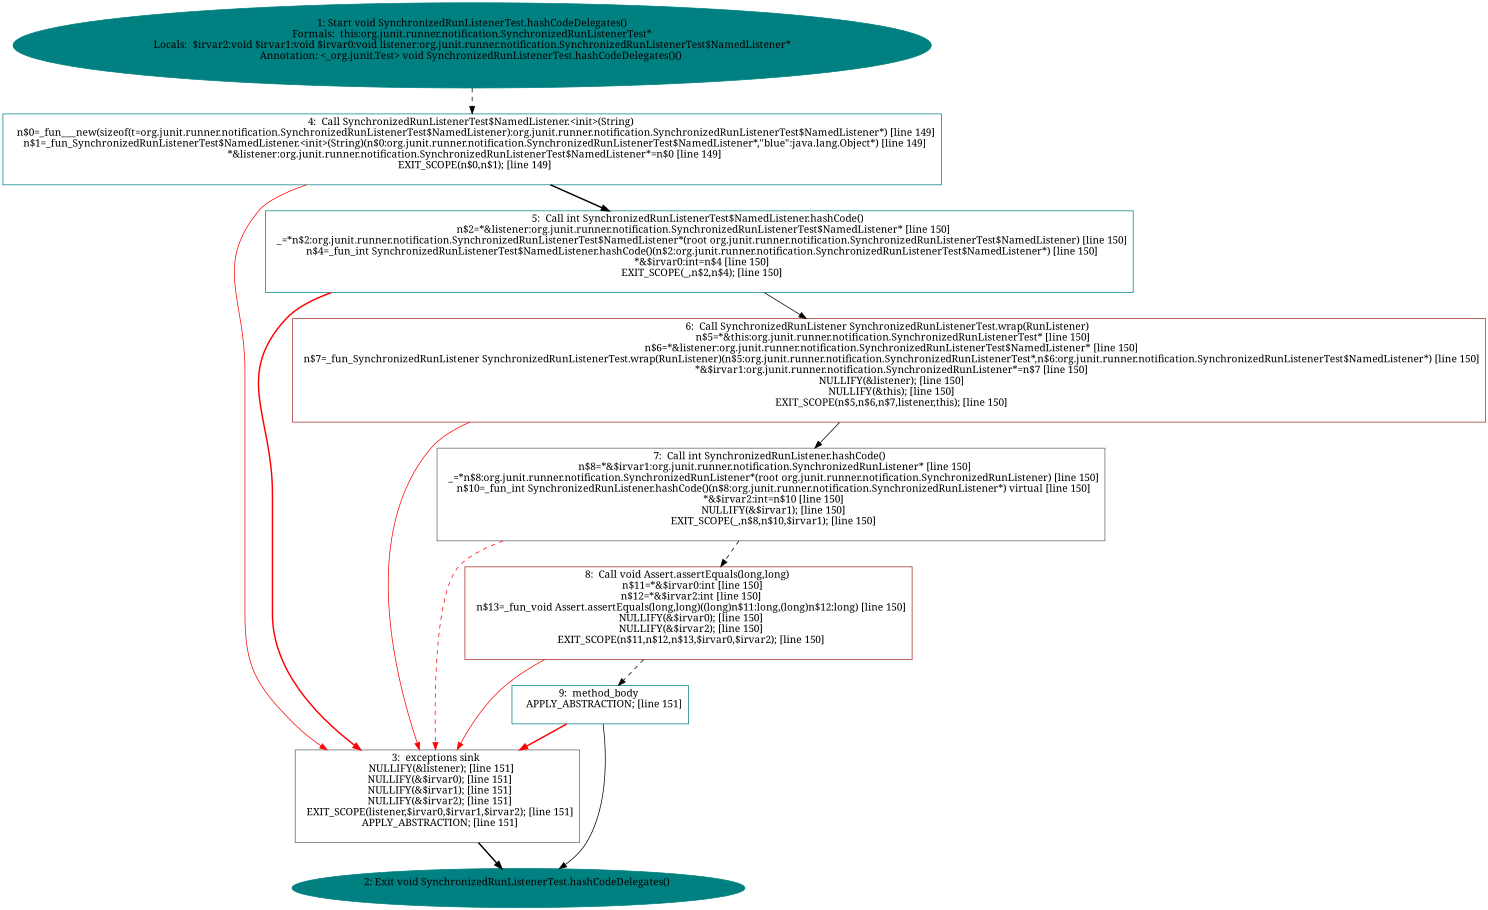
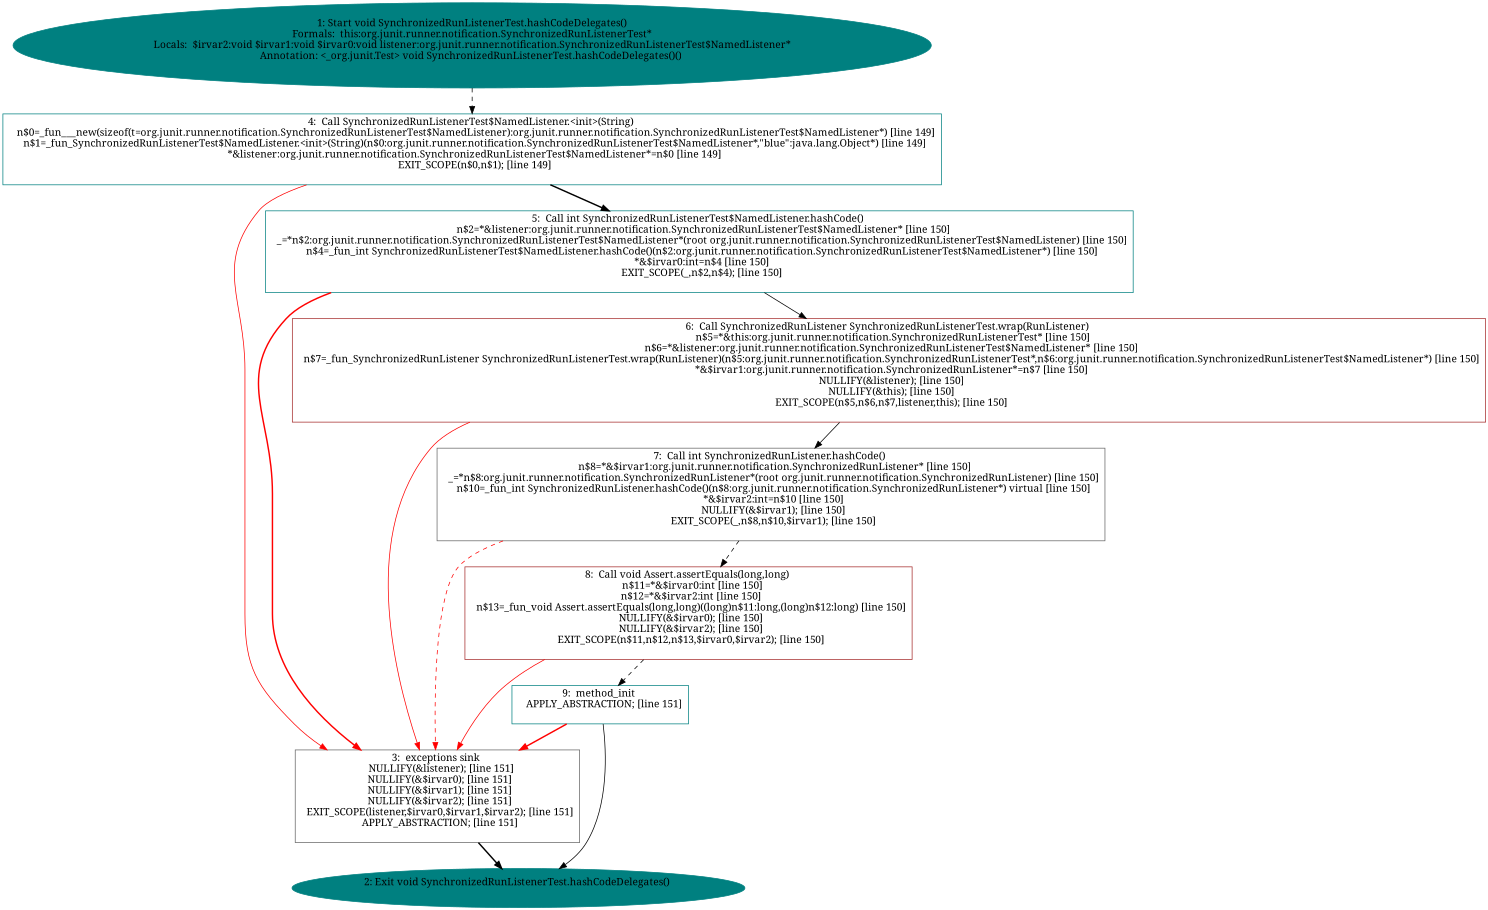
node "9:  method_body APPLY_ABSTRACTION; [line 151]": label "9:  method_body APPLY_ABSTRACTION; [line 151]" -> "9:  method_init APPLY_ABSTRACTION; [line 151]"
